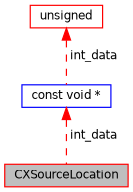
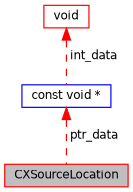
node "unsigned": label "unsigned" -> "void"
edge "CXSourceLocation" -> "const void *": label " int_data" -> " ptr_data"
